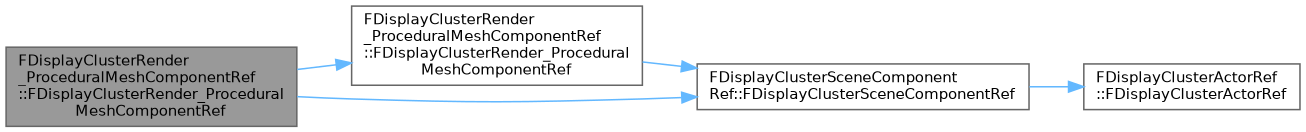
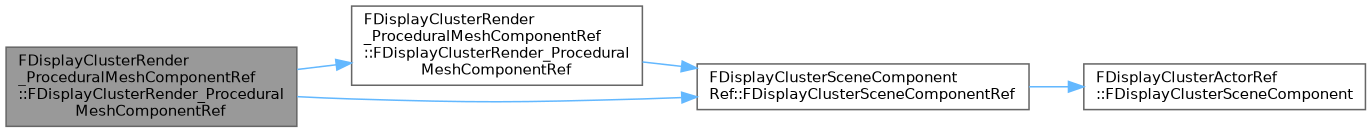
node "FDisplayClusterActorRef ::FDisplayClusterActorRef": label "FDisplayClusterActorRef ::FDisplayClusterActorRef" -> "FDisplayClusterActorRef ::FDisplayClusterSceneComponent"
